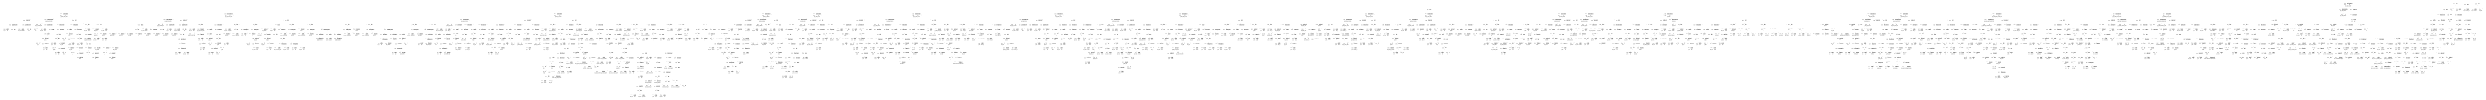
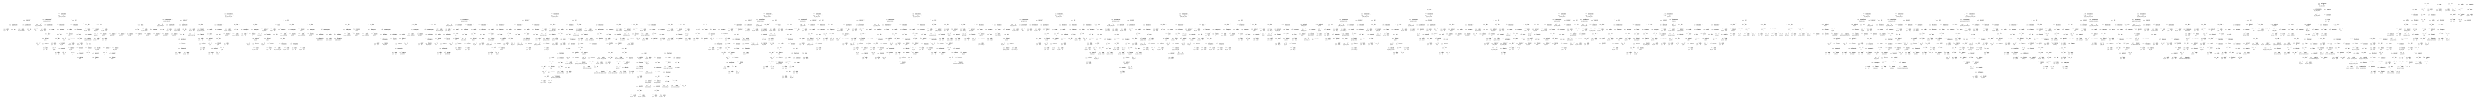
node "306270": removed
node "306392": removed
